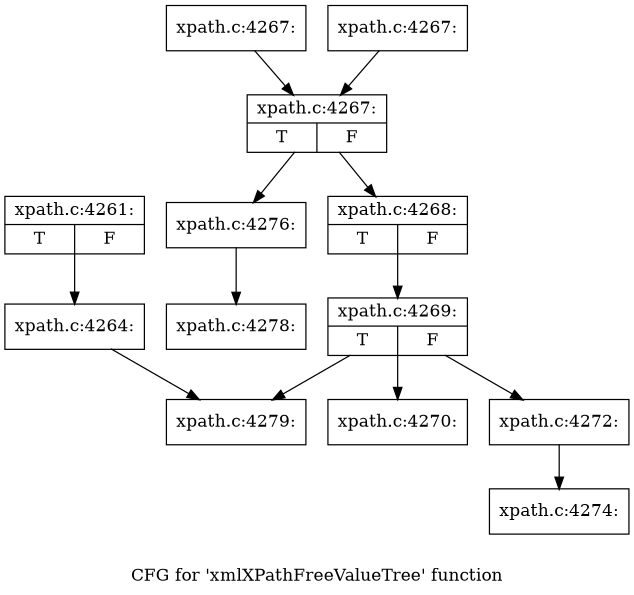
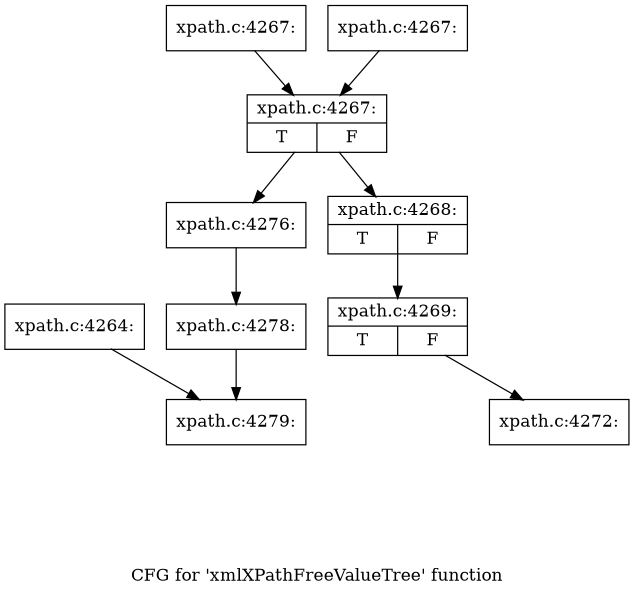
node "xpath.c:4261:": removed
edge "xpath.c:4269:" -> "xpath.c:4279:": now "xpath.c:4278:" -> "xpath.c:4279:"
node "xpath.c:4270:": removed
node "xpath.c:4274:": removed
